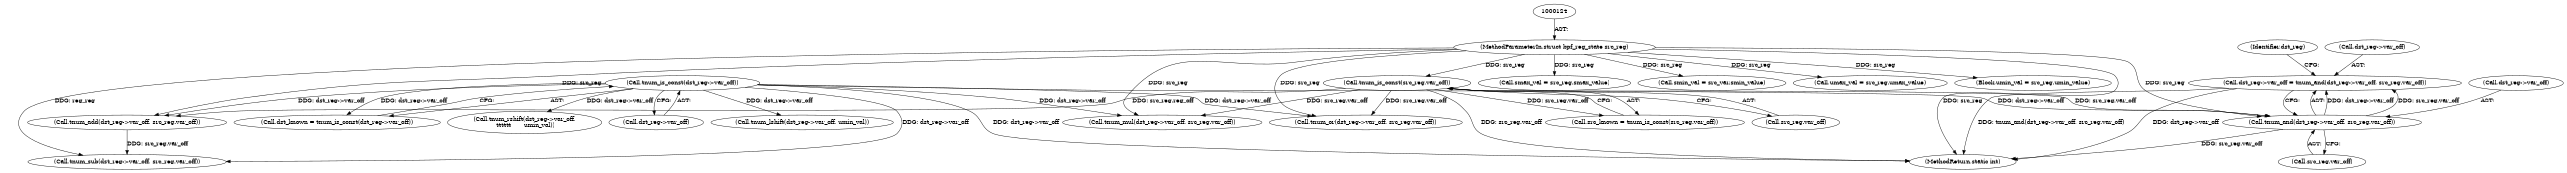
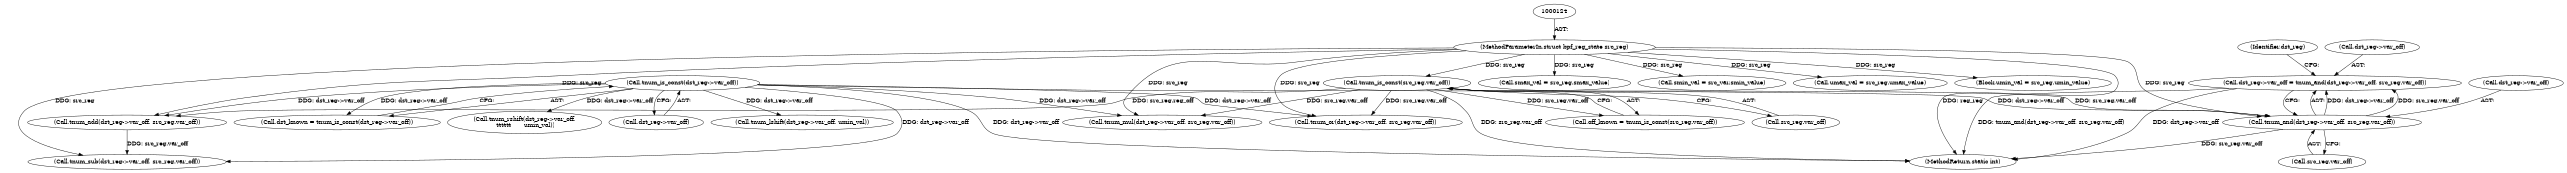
edge "(MethodParameterIn,struct bpf_reg_state src_reg)" -> "(Call,tnum_sub(dst_reg->var_off, src_reg.var_off))": label "DDG: reg_reg" -> "DDG: src_reg"
edge "(MethodParameterIn,struct bpf_reg_state src_reg)" -> "(MethodReturn,static int)": label "DDG: src_reg" -> "DDG: reg_reg"
node "(Call,src_known = tnum_is_const(src_reg.var_off))": label "(Call,src_known = tnum_is_const(src_reg.var_off))" -> "(Call,off_known = tnum_is_const(src_reg.var_off))"
